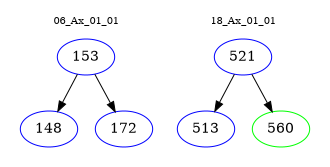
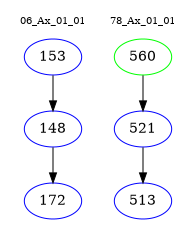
cluster "18_Ax_01_01": label "18_Ax_01_01" -> "78_Ax_01_01"
edge "153" -> "172": now "148" -> "172"
edge "521" -> "560": reversed
